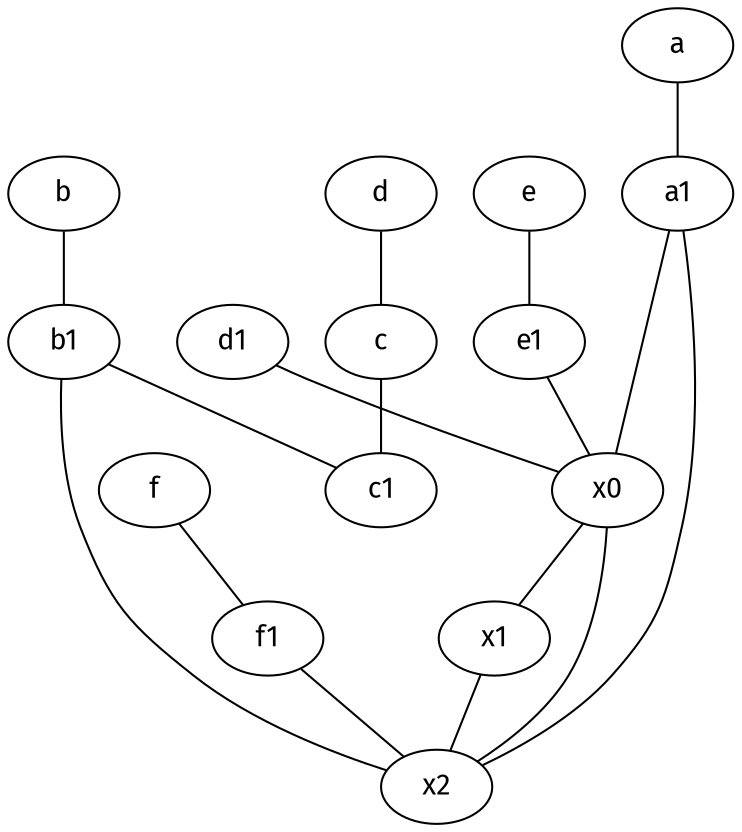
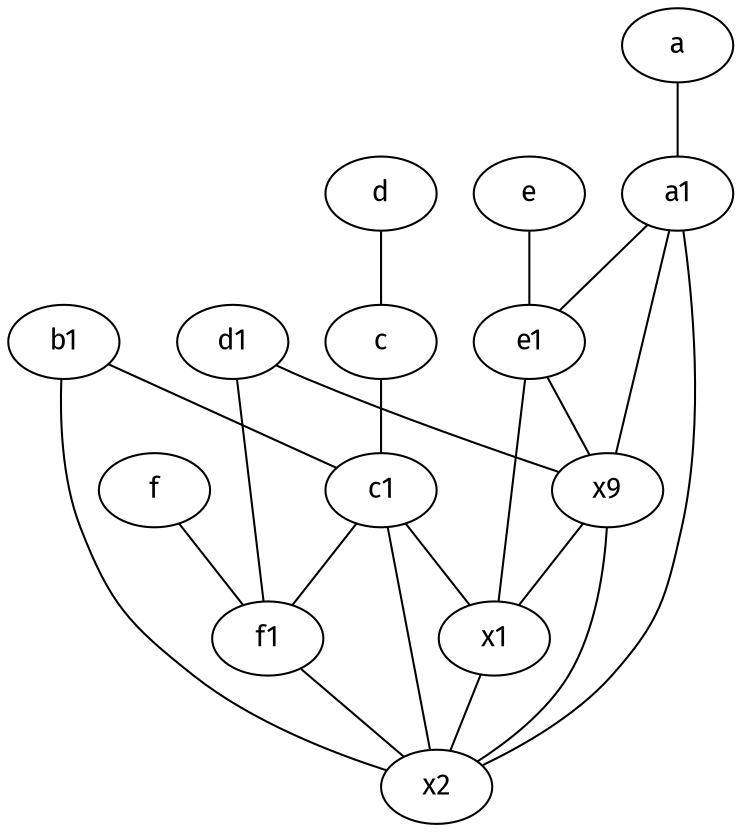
node "b": removed
edge "a1" -- "e1": added
edge "d1" -- "f1": added
edge "e1" -- "x1": added
node "x0": label "x0" -> "x9"
edge "c1" -- "f1": added
edge "c1" -- "x1": added
edge "c1" -- "x2": added
